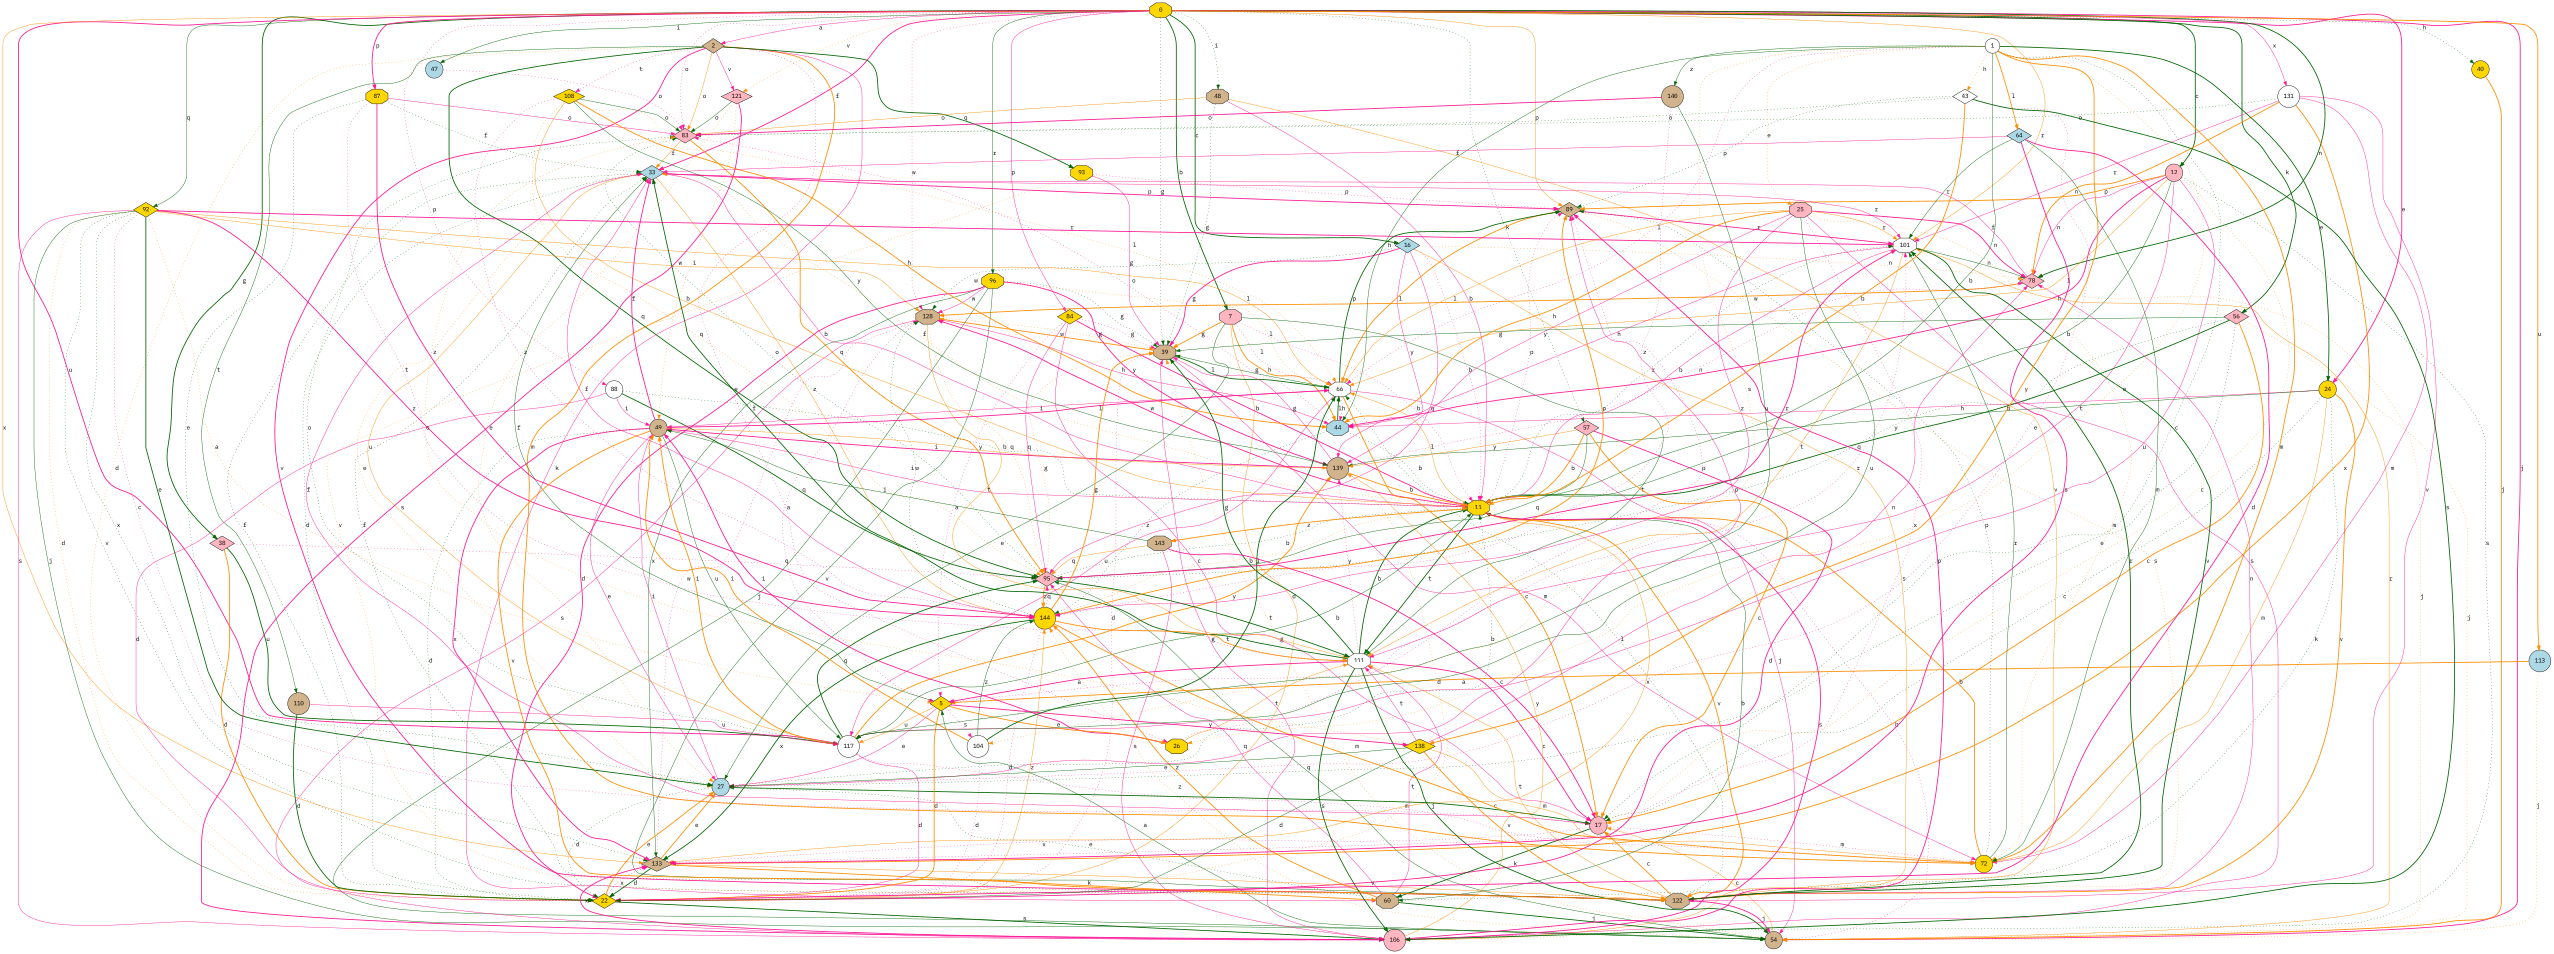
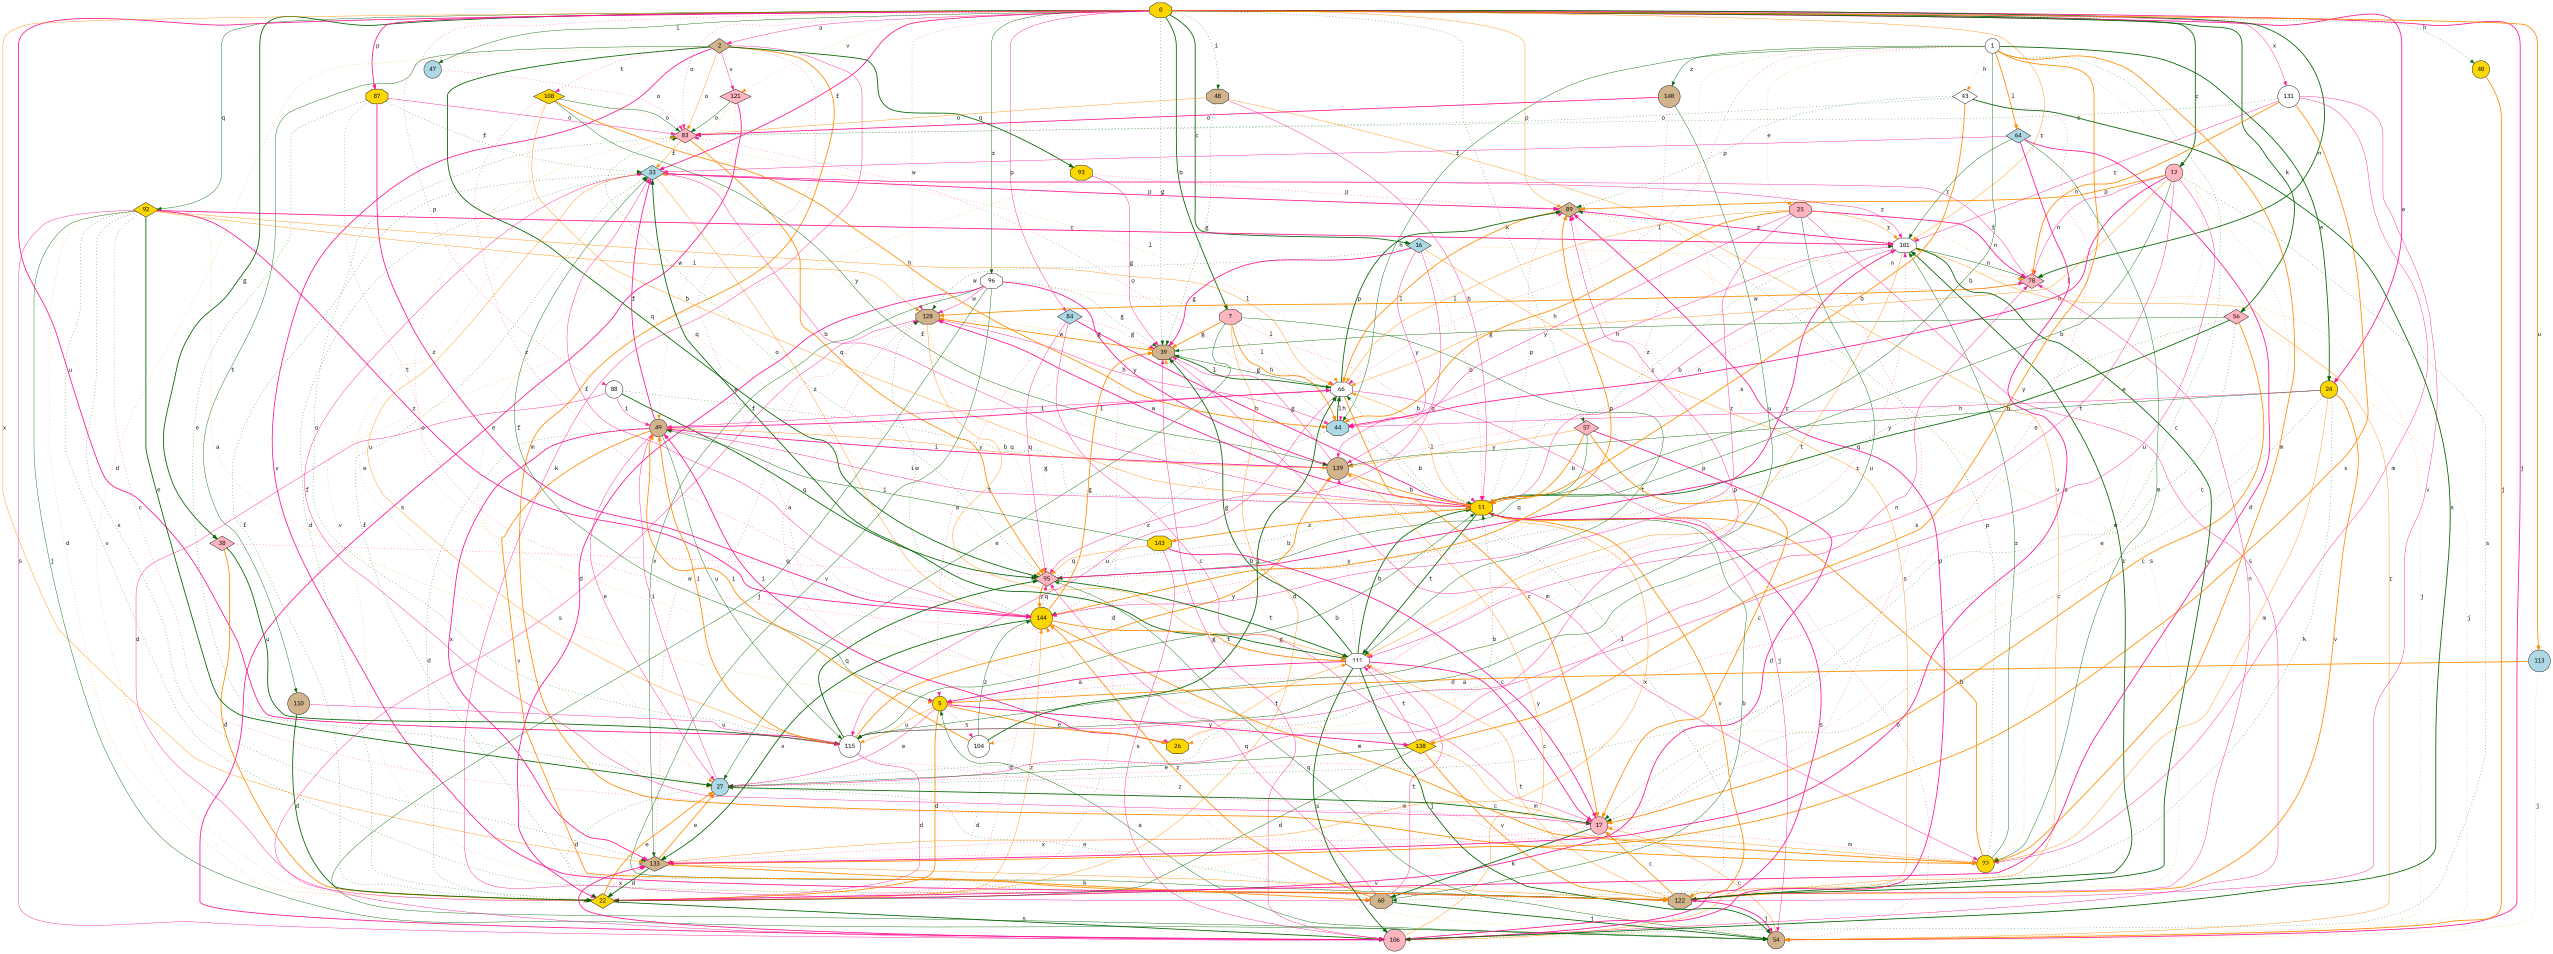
node "96": fillcolor gold -> white
node "84": fillcolor gold -> lightblue
node "143": fillcolor tan -> gold
node "5": shape diamond -> circle
node "117": label "117" -> "115"
